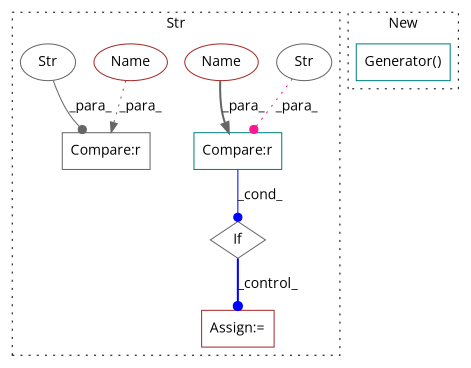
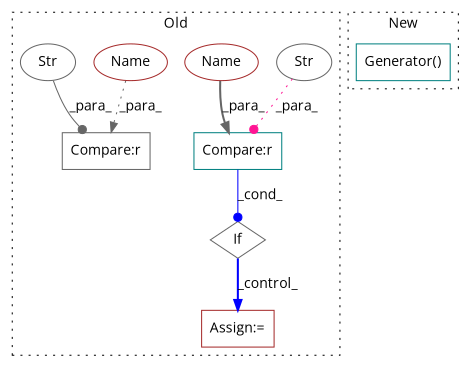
cluster "Str": label "Str" -> "Old"
edge "If" -> "Assign:=": arrowhead dot -> normal
